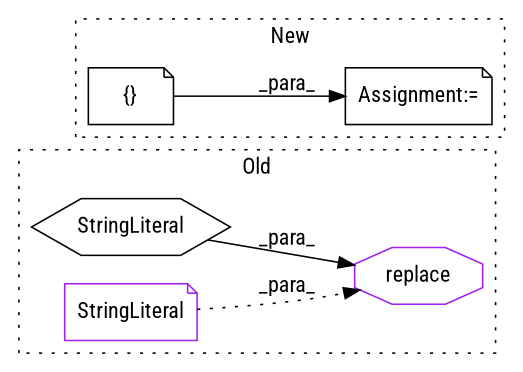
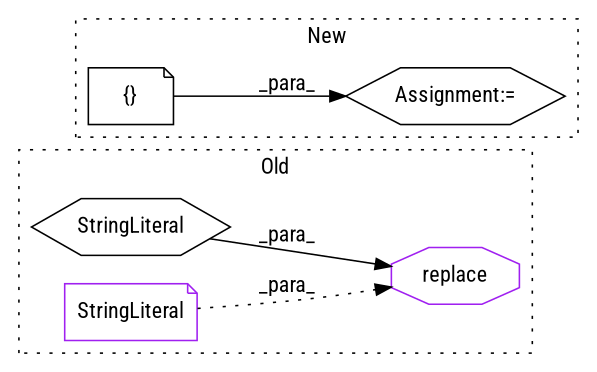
node "Assignment:=": shape note -> hexagon
